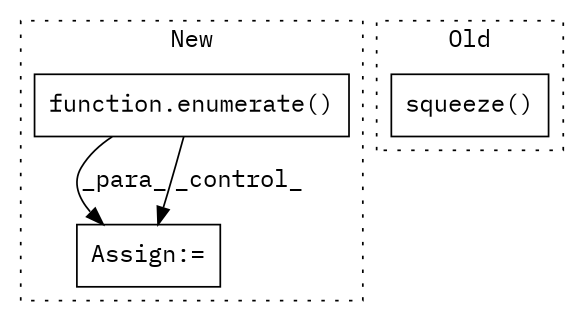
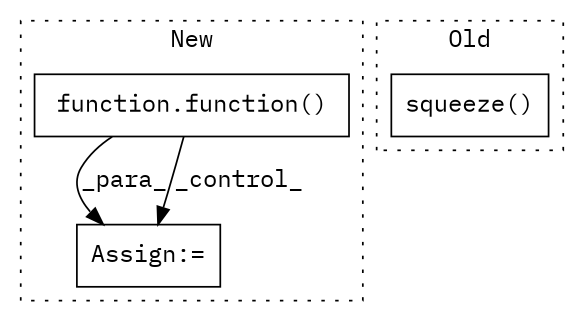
node "function.enumerate()": label "function.enumerate()" -> "function.function()"
